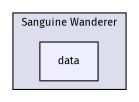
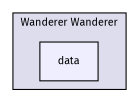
cluster "Sanguine Wanderer": label "Sanguine Wanderer" -> "Wanderer Wanderer"
